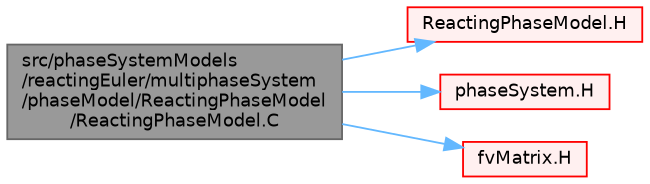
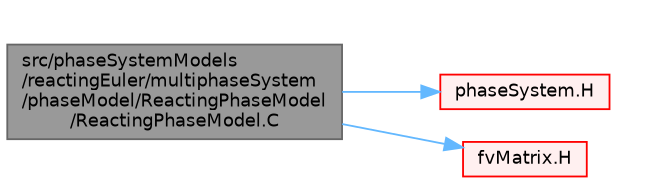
node "ReactingPhaseModel.H": removed
